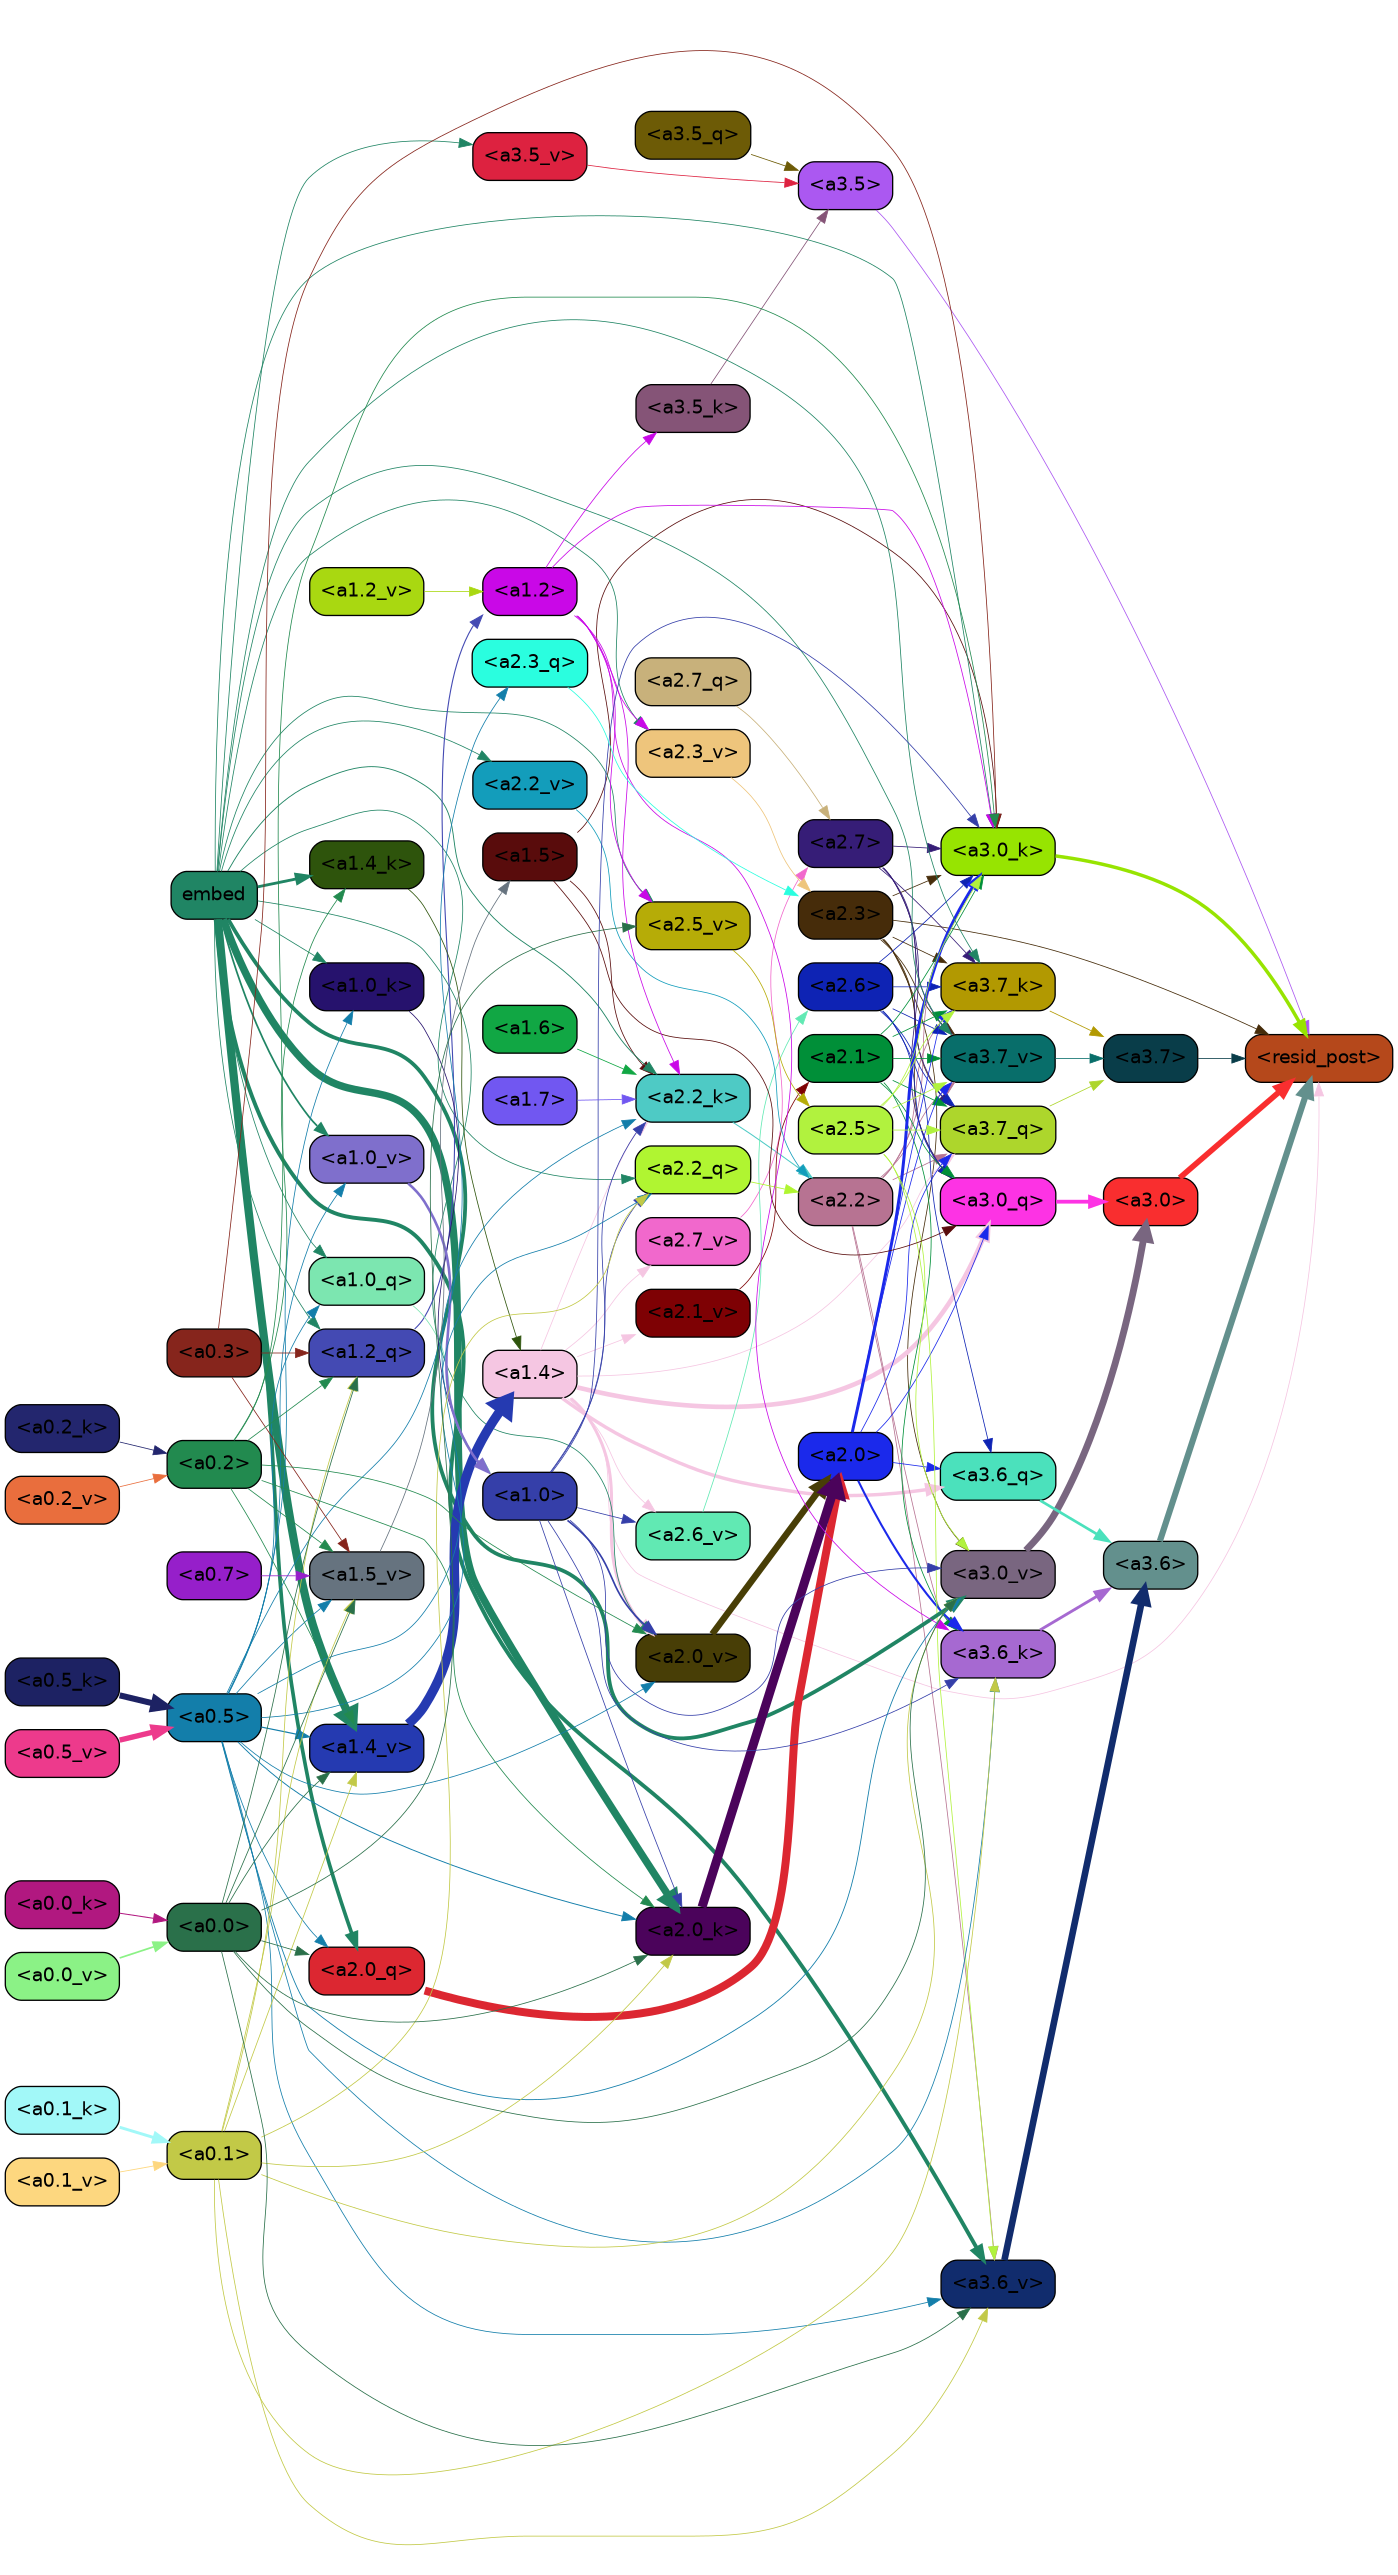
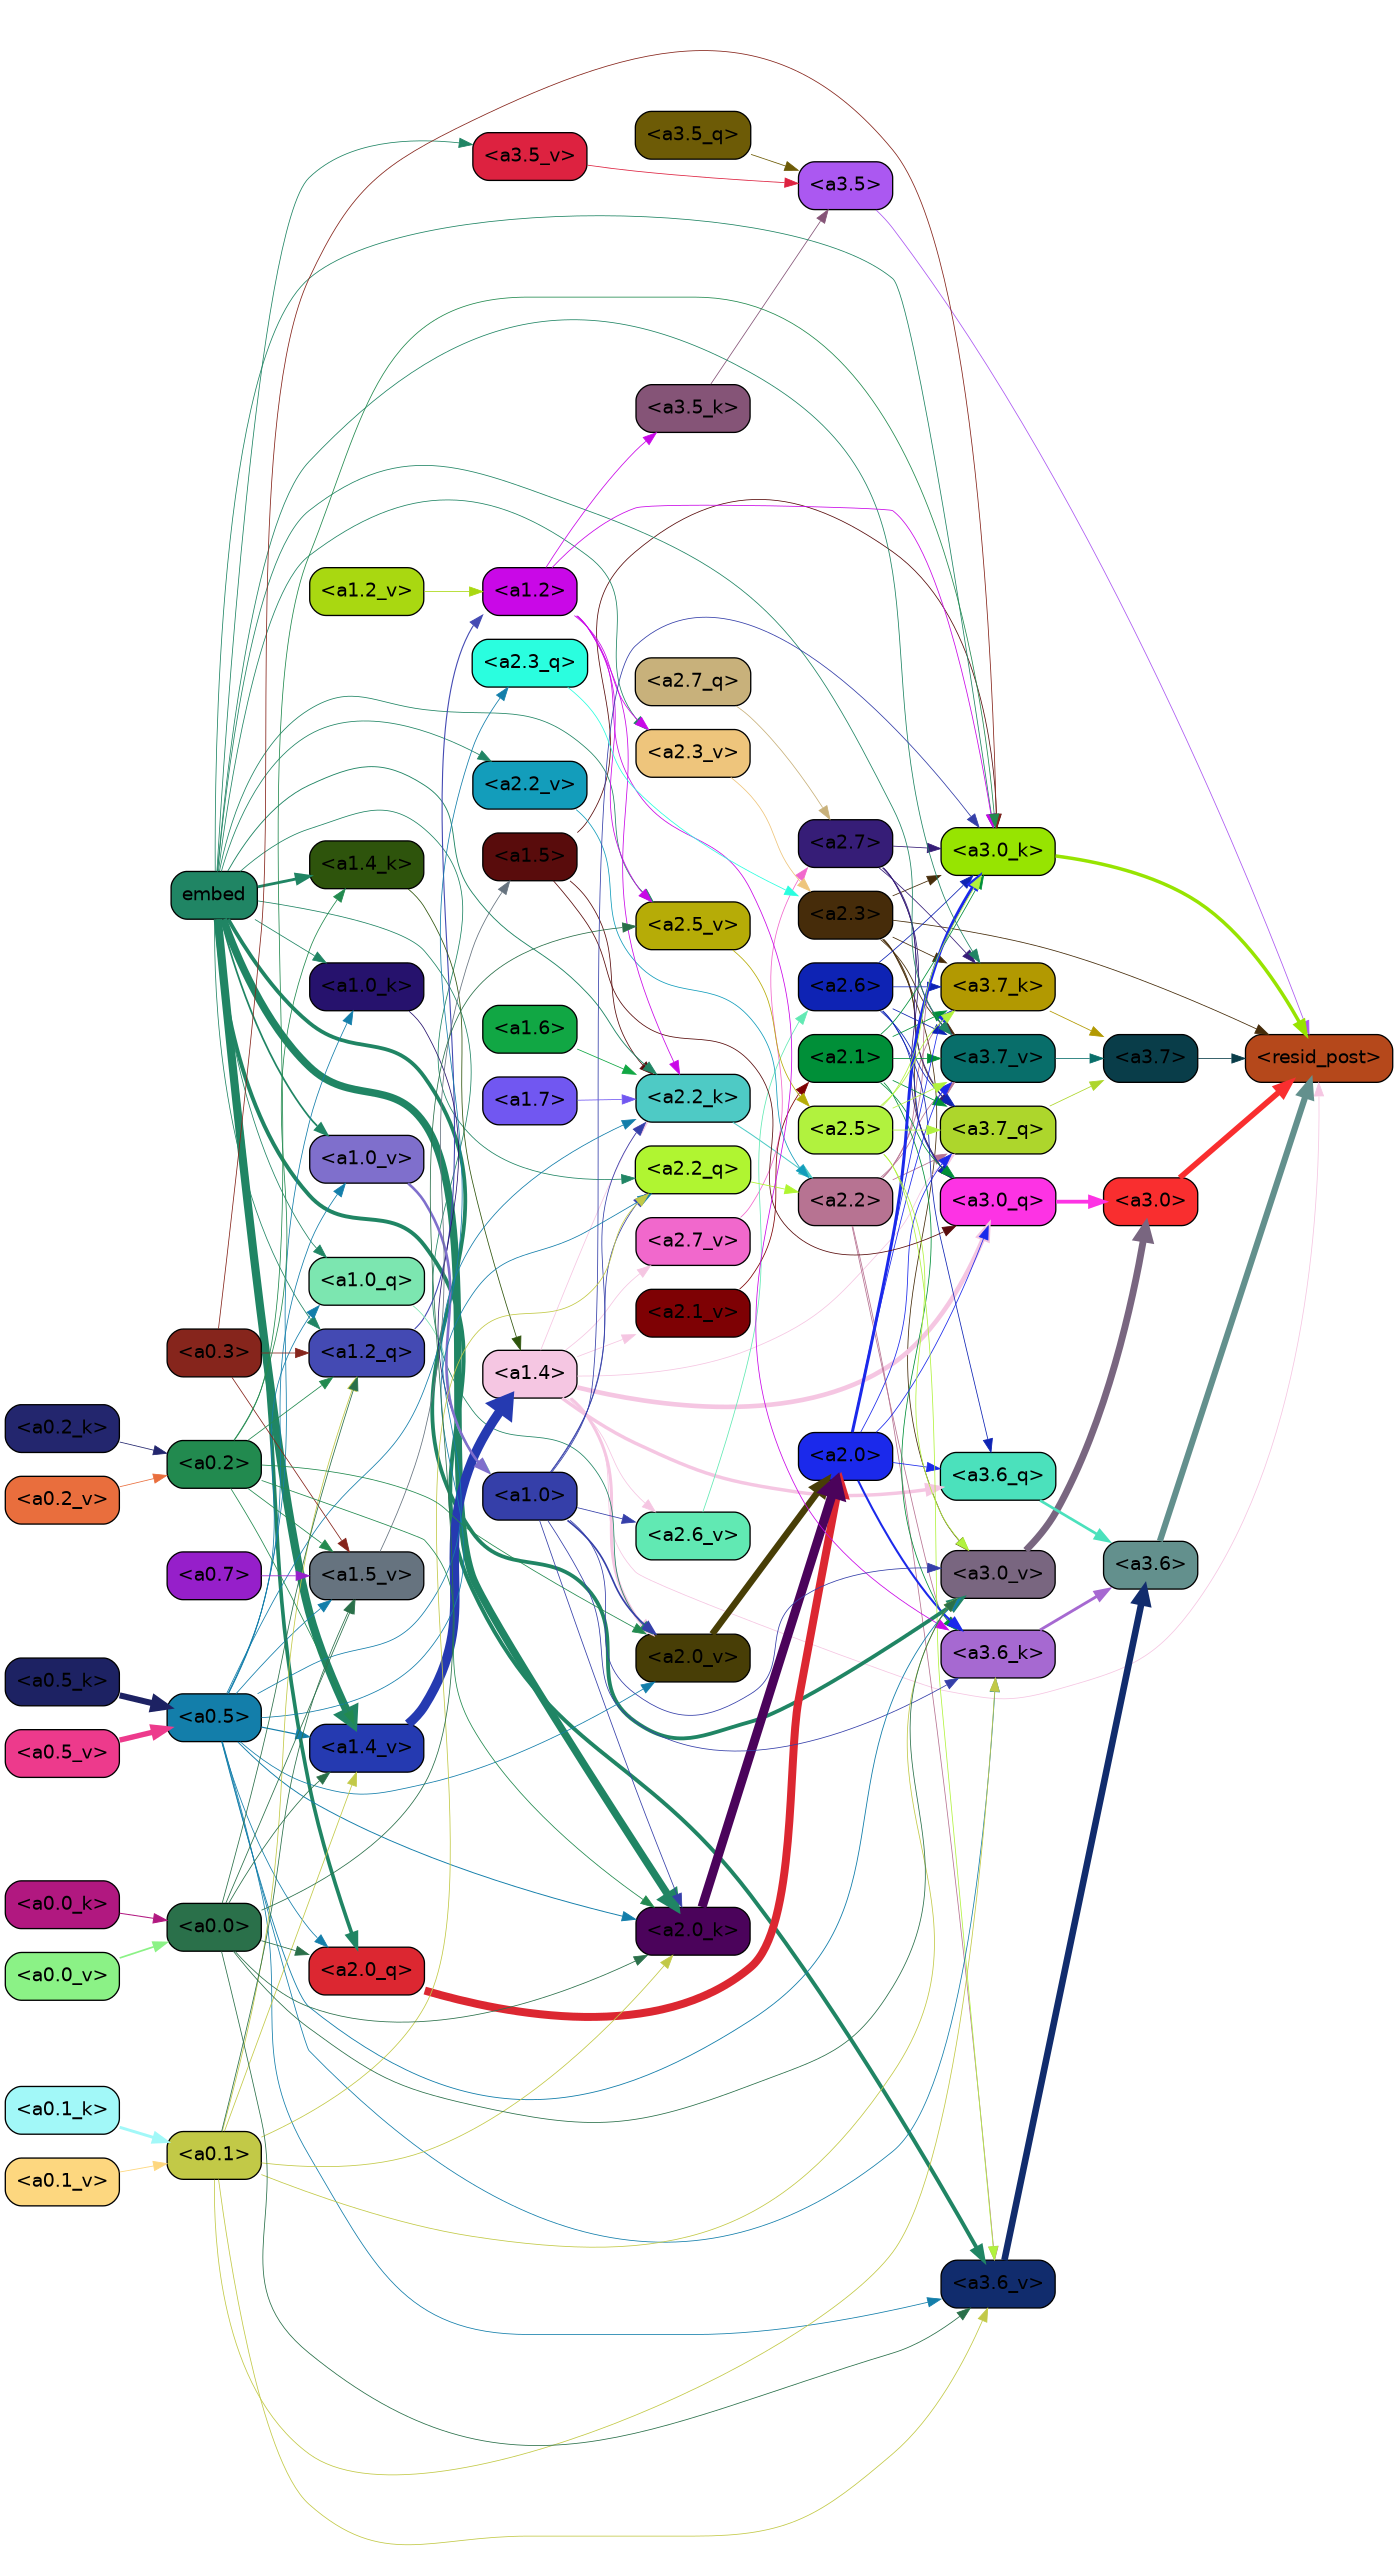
edge "<a0.1>" -> "<a1.5_v>": color #c2c947 -> #2a704a
